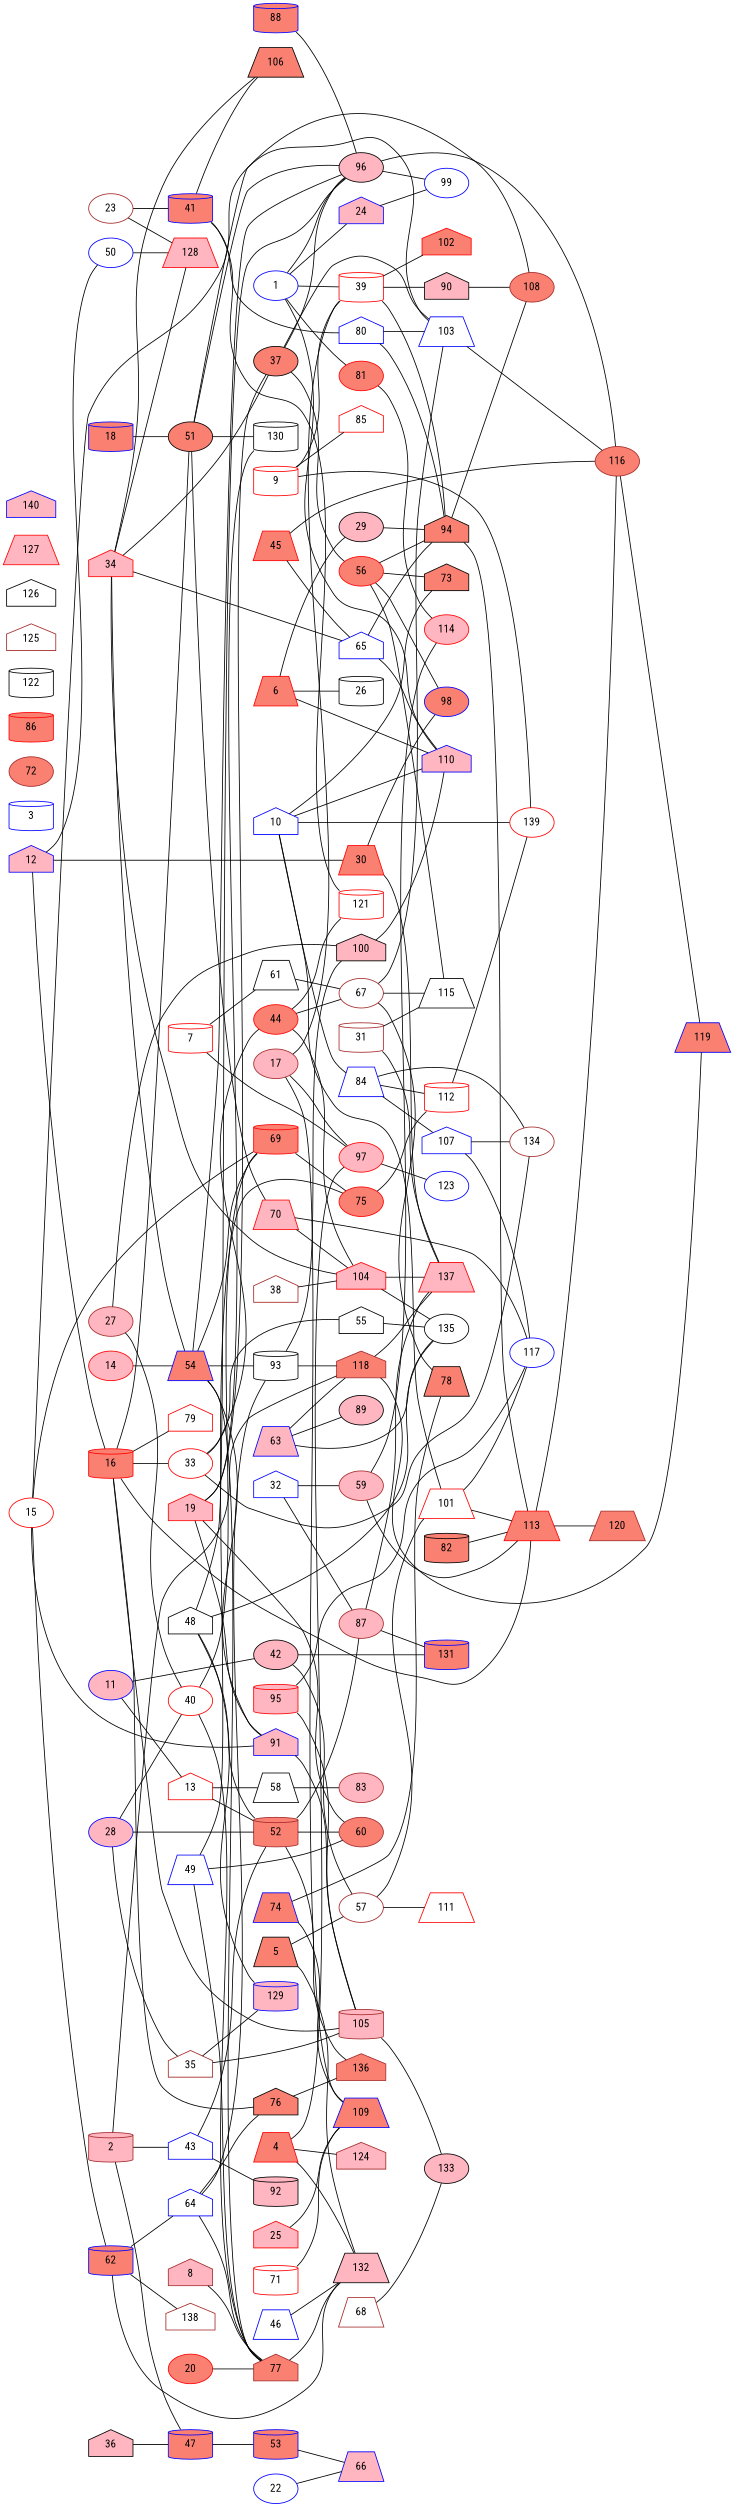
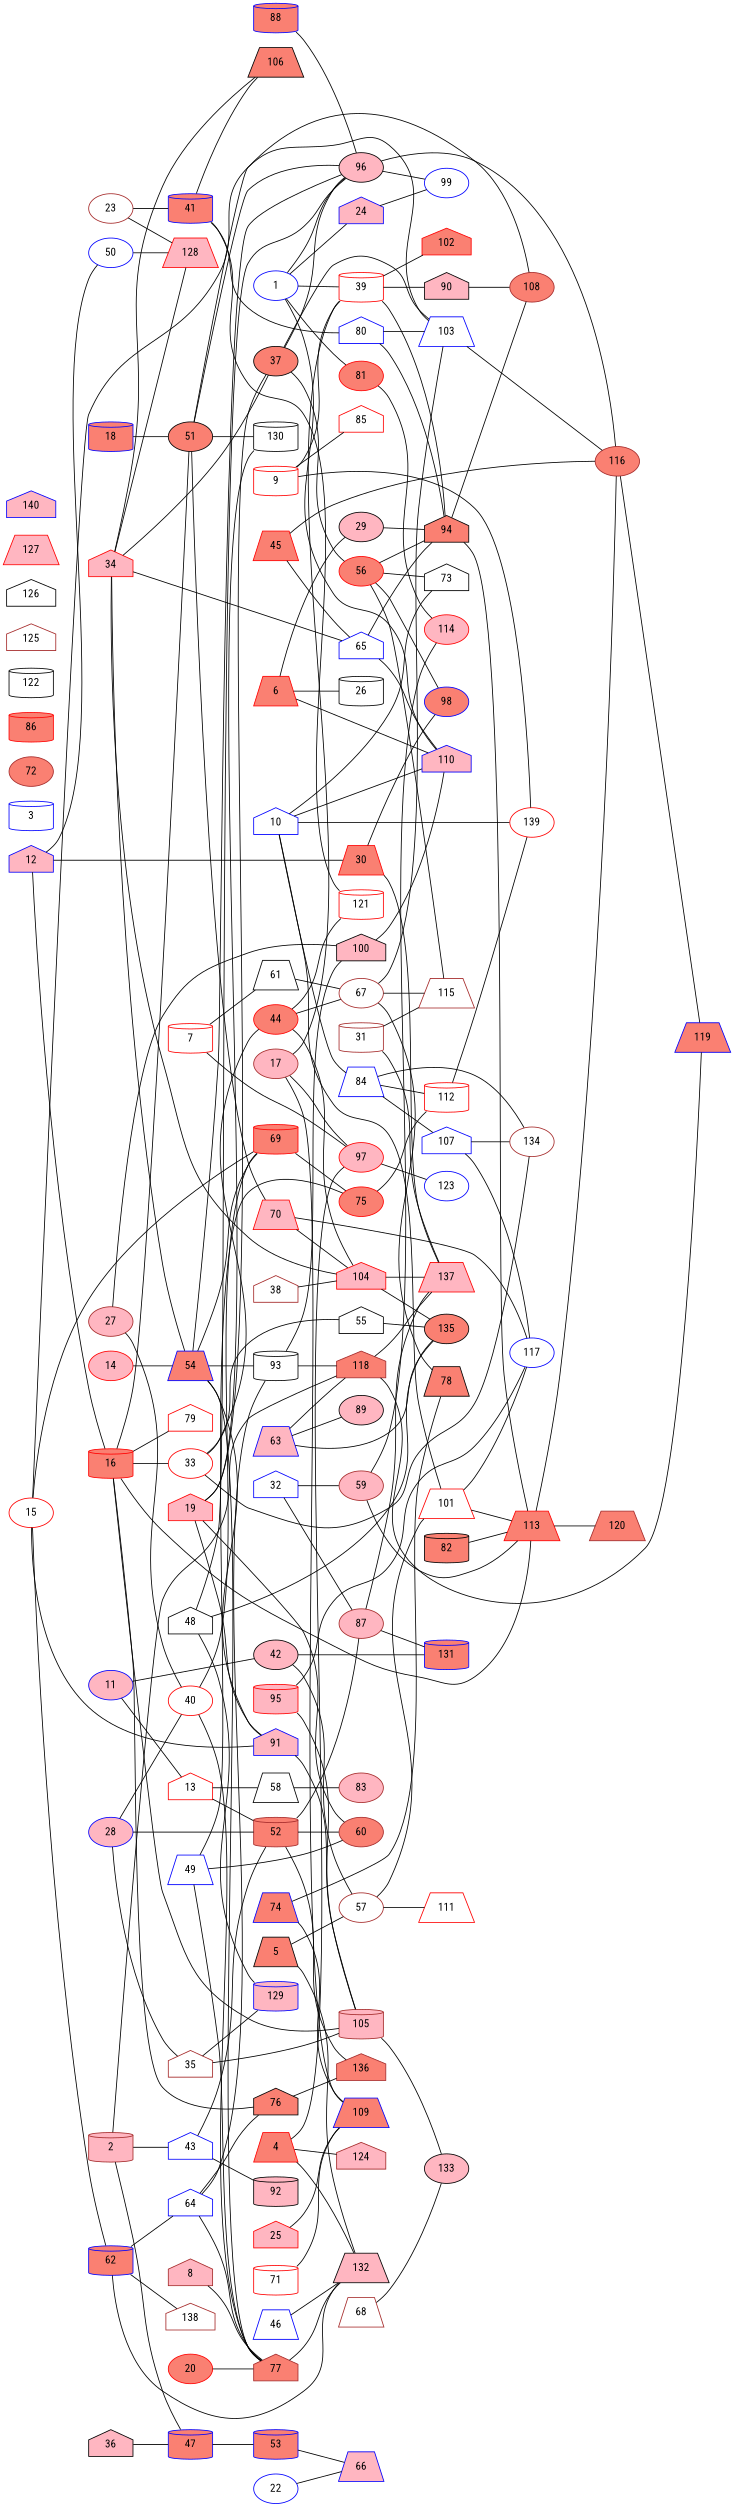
node "73": fillcolor salmon -> white
node "115": color black -> brown
node "135": fillcolor white -> salmon
edge "48" -- "52": removed
